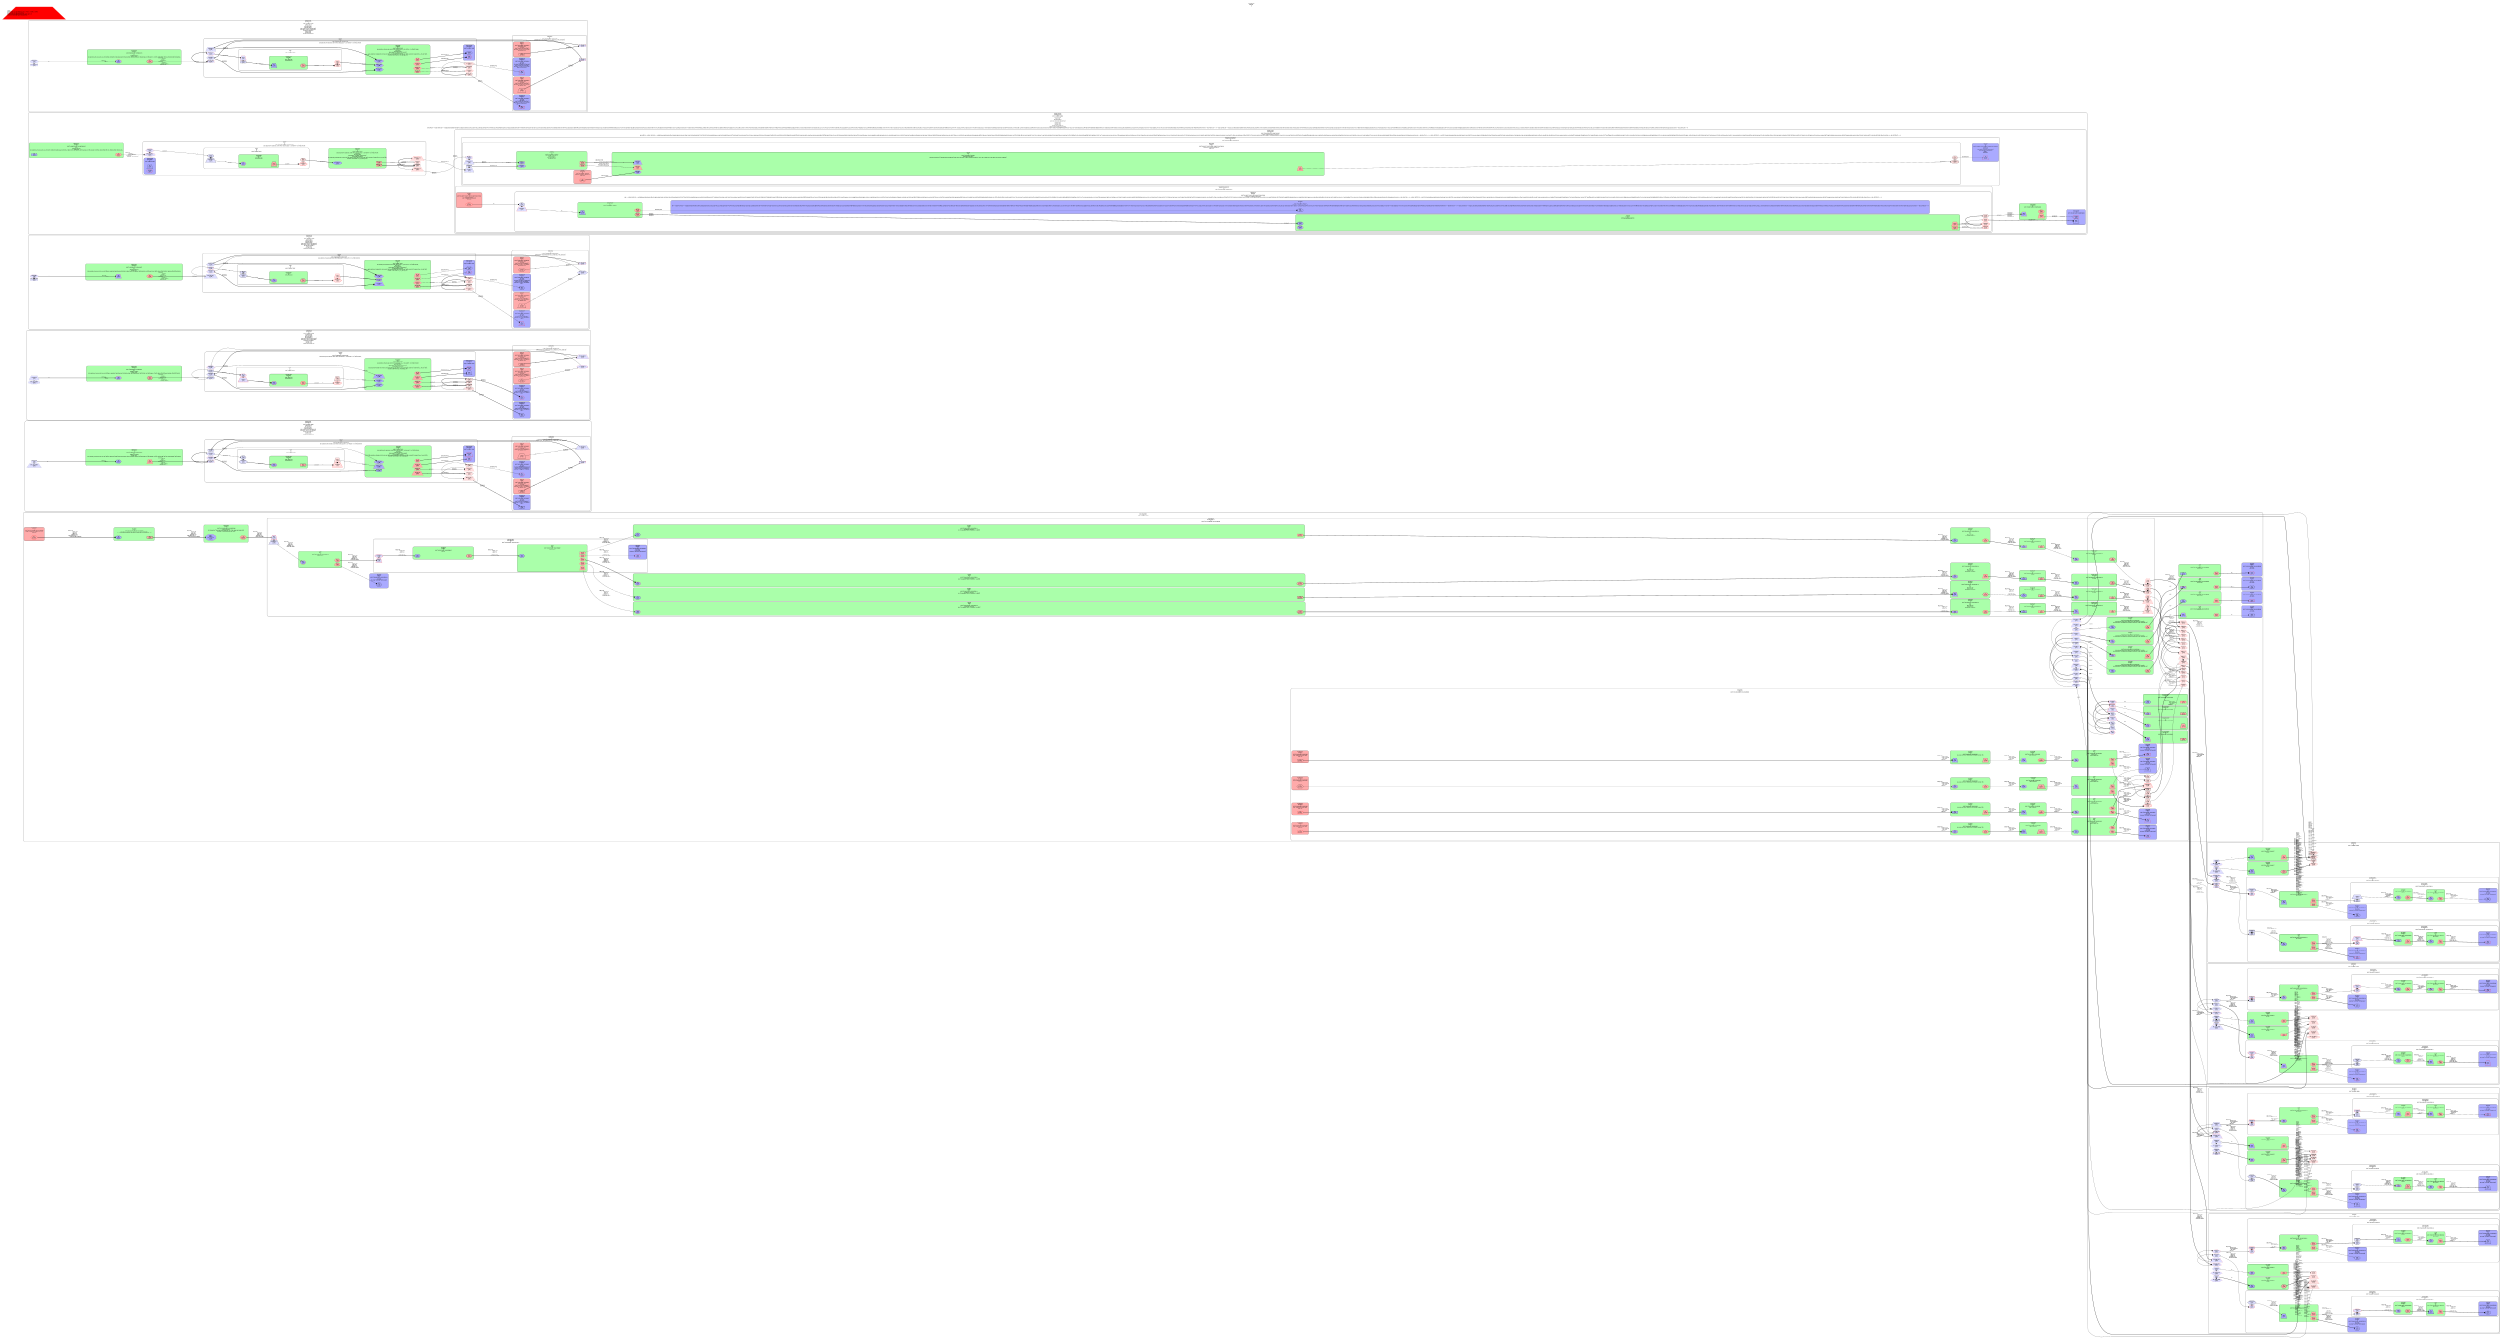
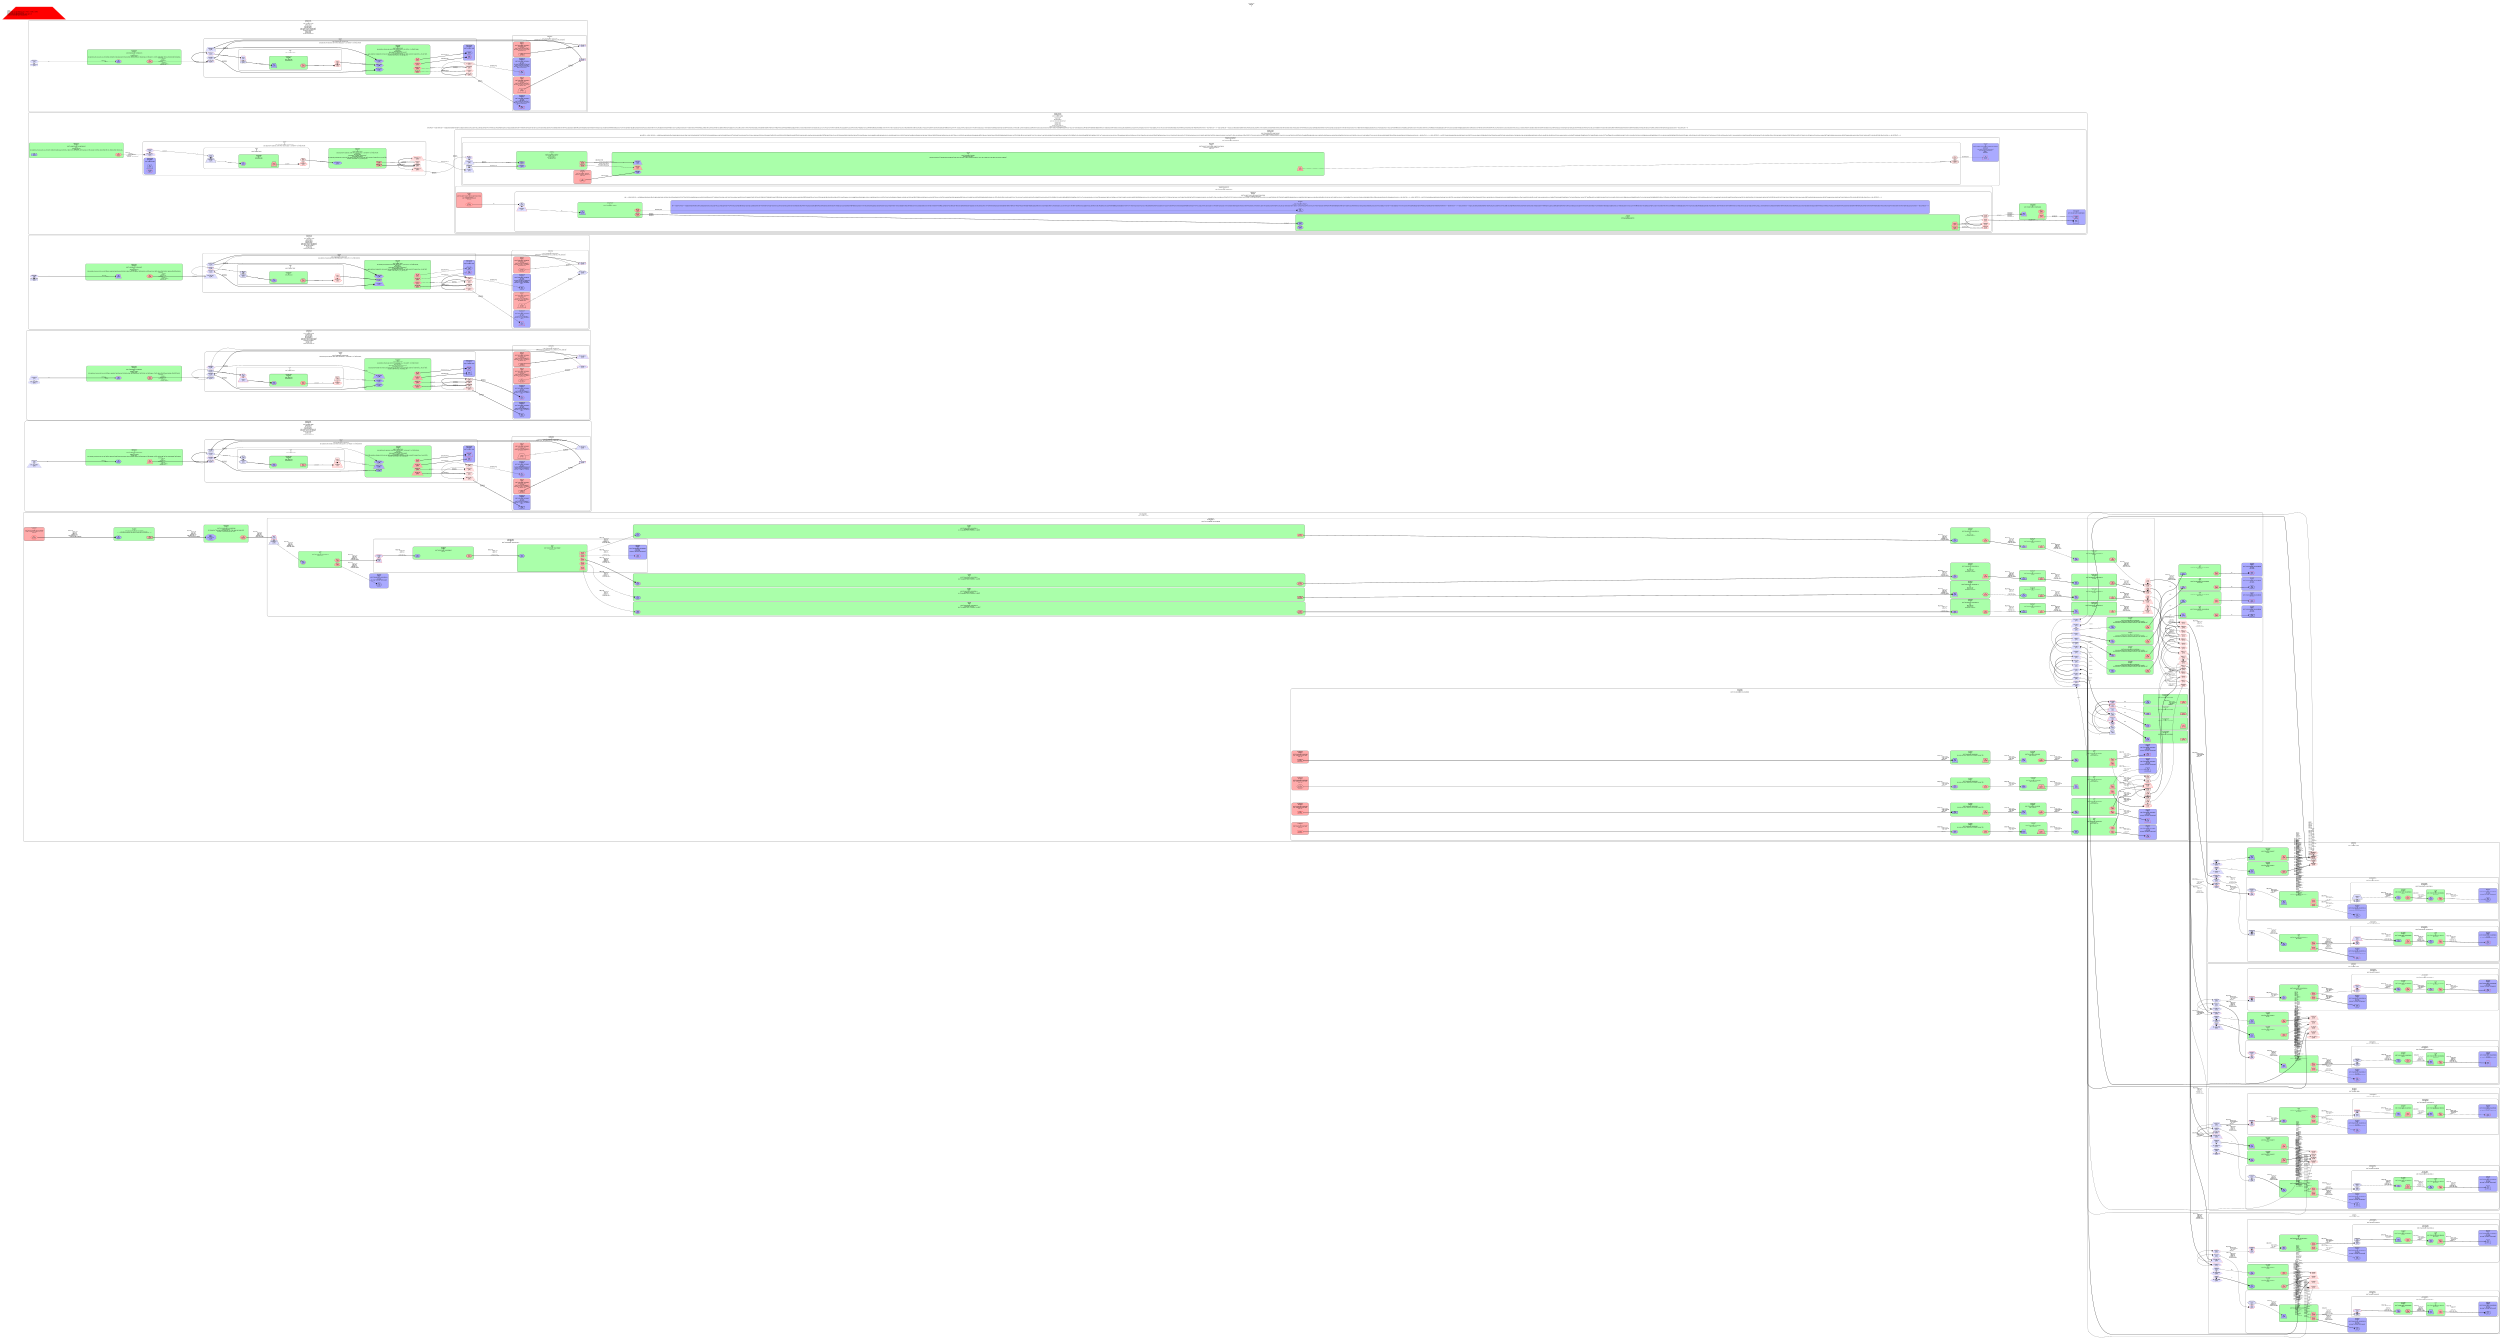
edge "proxypad179 [>][bfb]" -> "audio_sink_0 [>][bfb]": reversed
